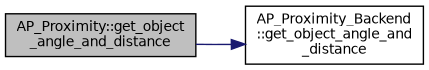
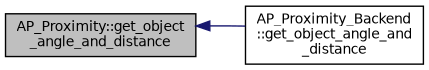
edge "AP_Proximity::get_object _angle_and_distance" -> "AP_Proximity_Backend ::get_object_angle_and _distance": reversed
